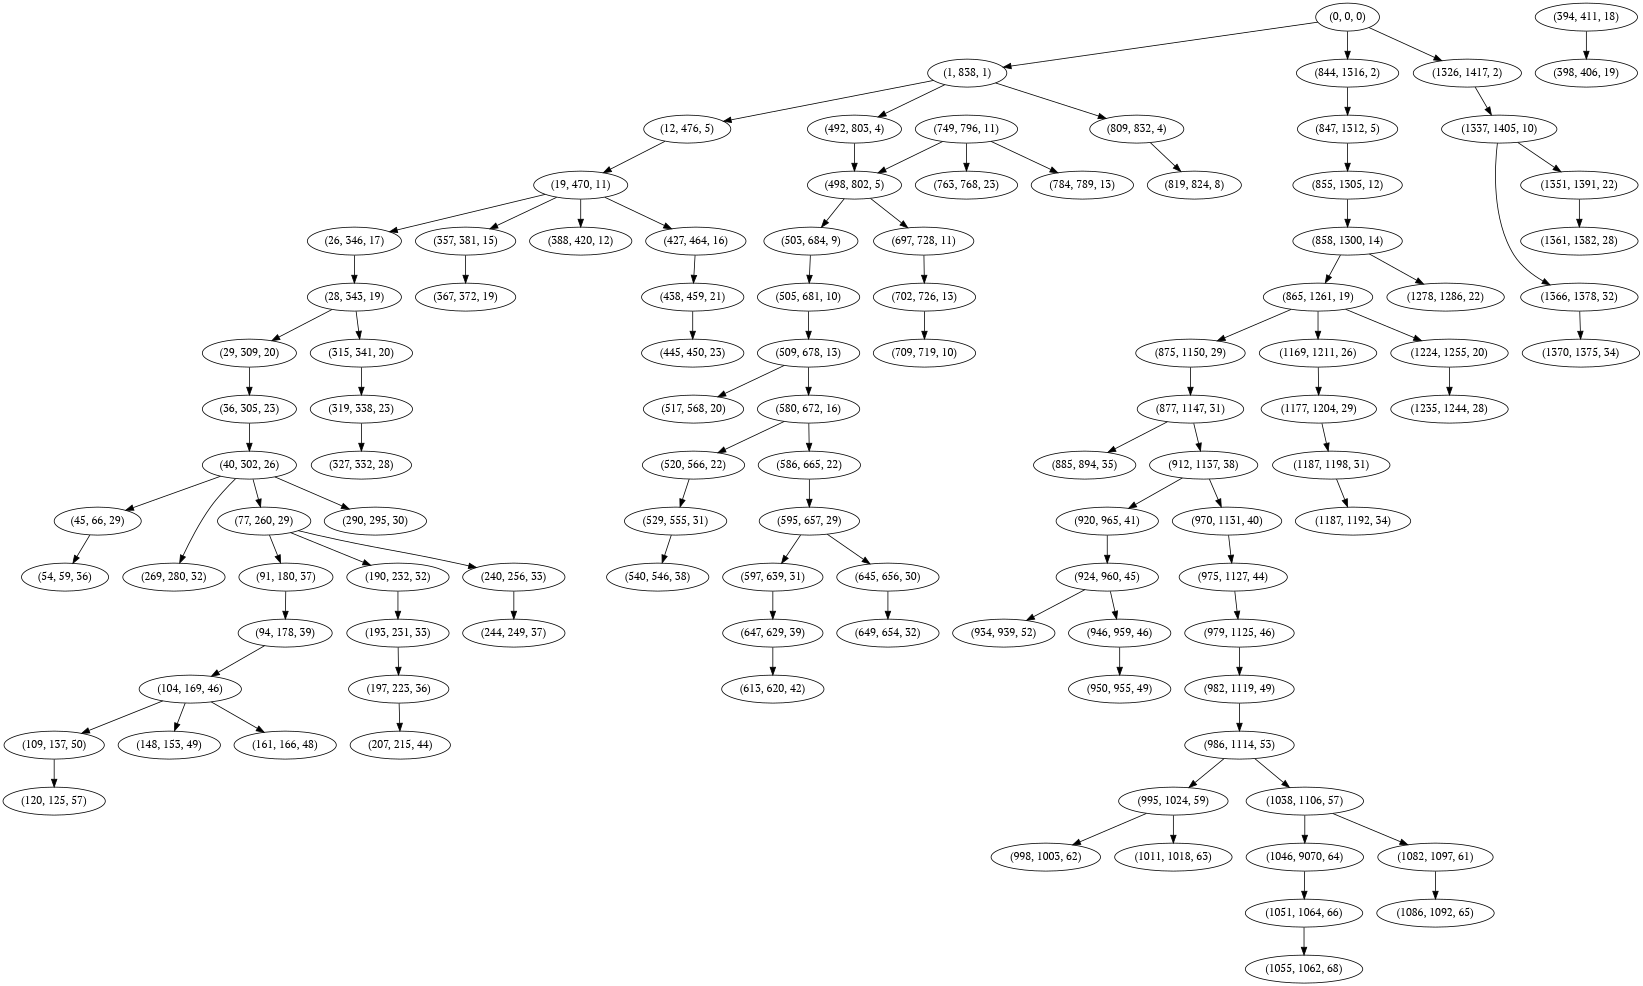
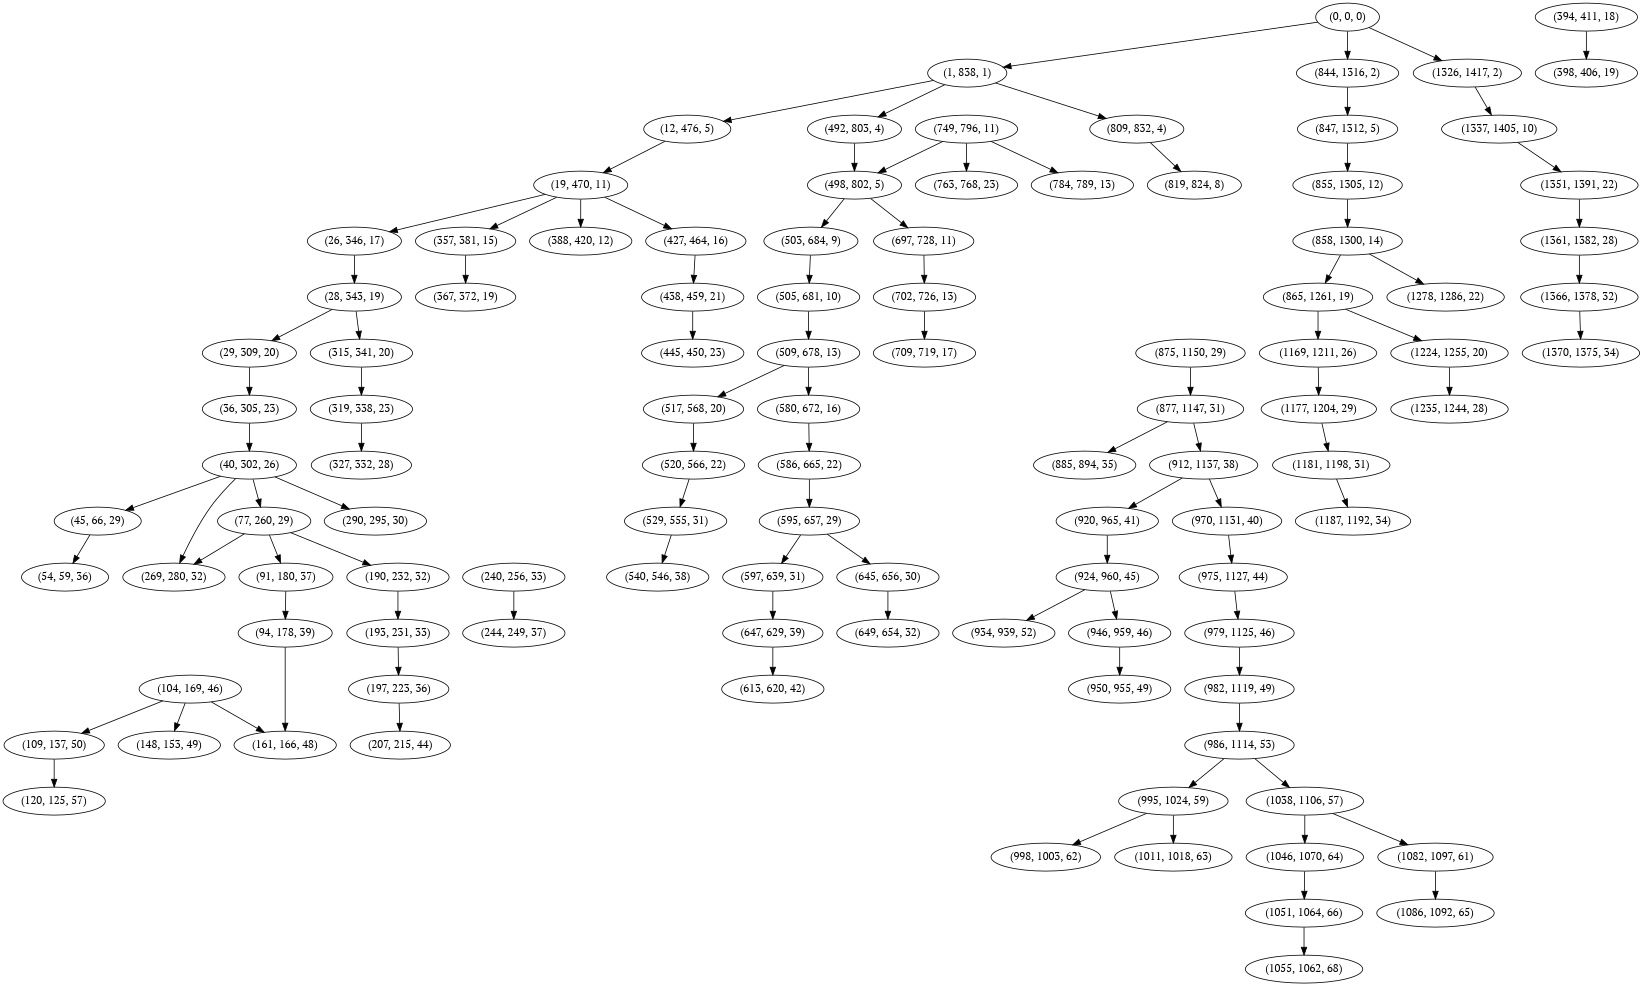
edge "(1337, 1405, 10)" -> "(1366, 1378, 32)": now "(1361, 1382, 28)" -> "(1366, 1378, 32)"
edge "(865, 1261, 19)" -> "(875, 1150, 29)": removed
node "(709, 719, 10)": label "(709, 719, 10)" -> "(709, 719, 17)"
edge "(580, 672, 16)" -> "(520, 566, 22)": now "(517, 568, 20)" -> "(520, 566, 22)"
node "(1187, 1198, 31)": label "(1187, 1198, 31)" -> "(1181, 1198, 31)"
edge "(77, 260, 29)" -> "(240, 256, 33)": now "(77, 260, 29)" -> "(269, 280, 32)"
edge "(94, 178, 39)" -> "(104, 169, 46)": now "(94, 178, 39)" -> "(161, 166, 48)"
node "(1046, 9070, 64)": label "(1046, 9070, 64)" -> "(1046, 1070, 64)"
